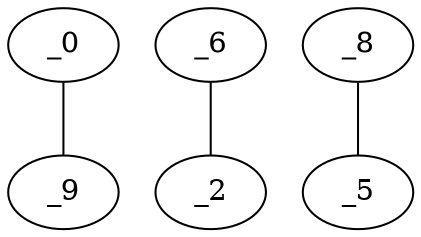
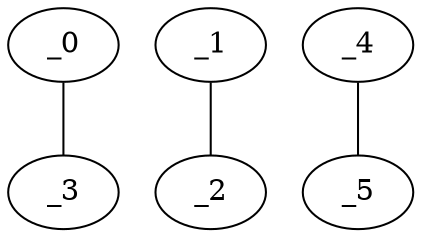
node "_6": label "_6" -> "_1"
node "_8": label "_8" -> "_4"
node "_9": label "_9" -> "_3"
